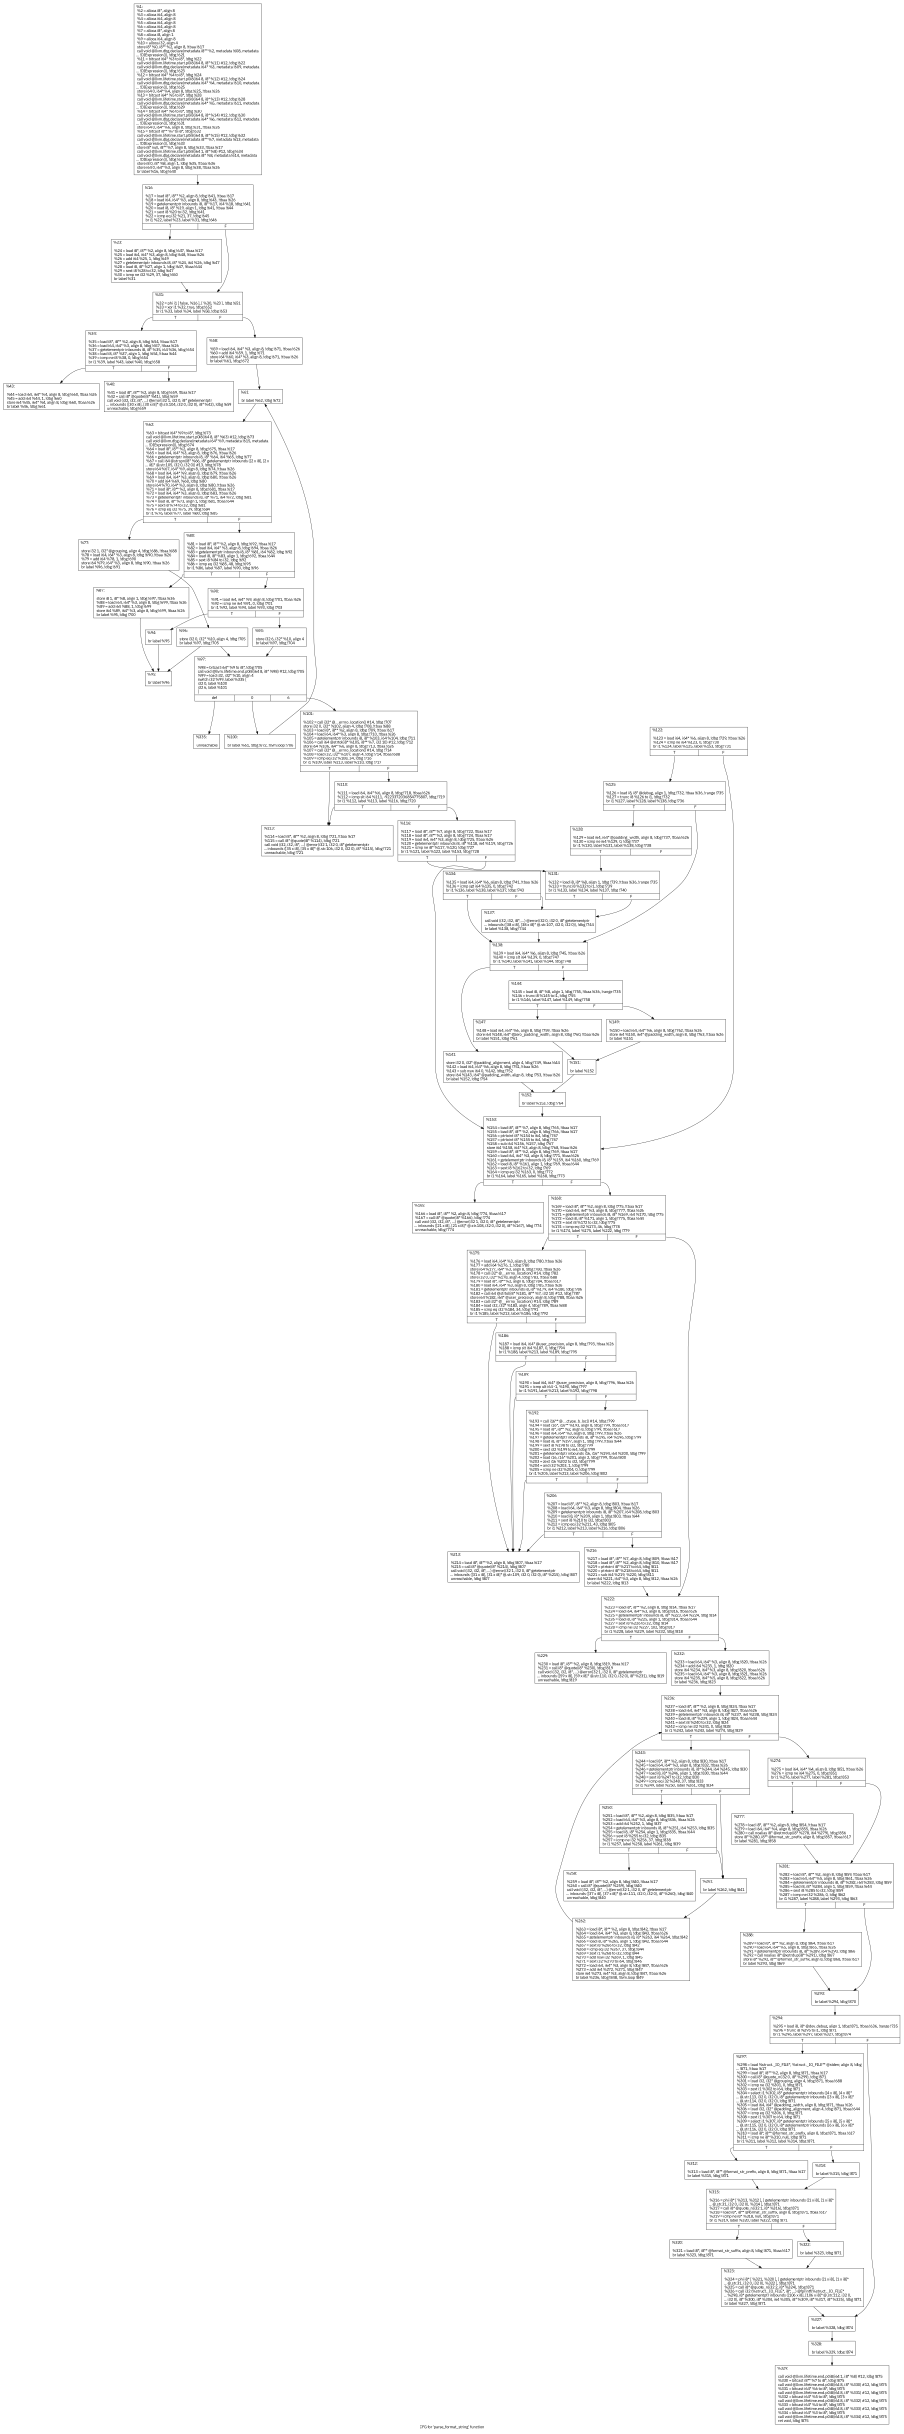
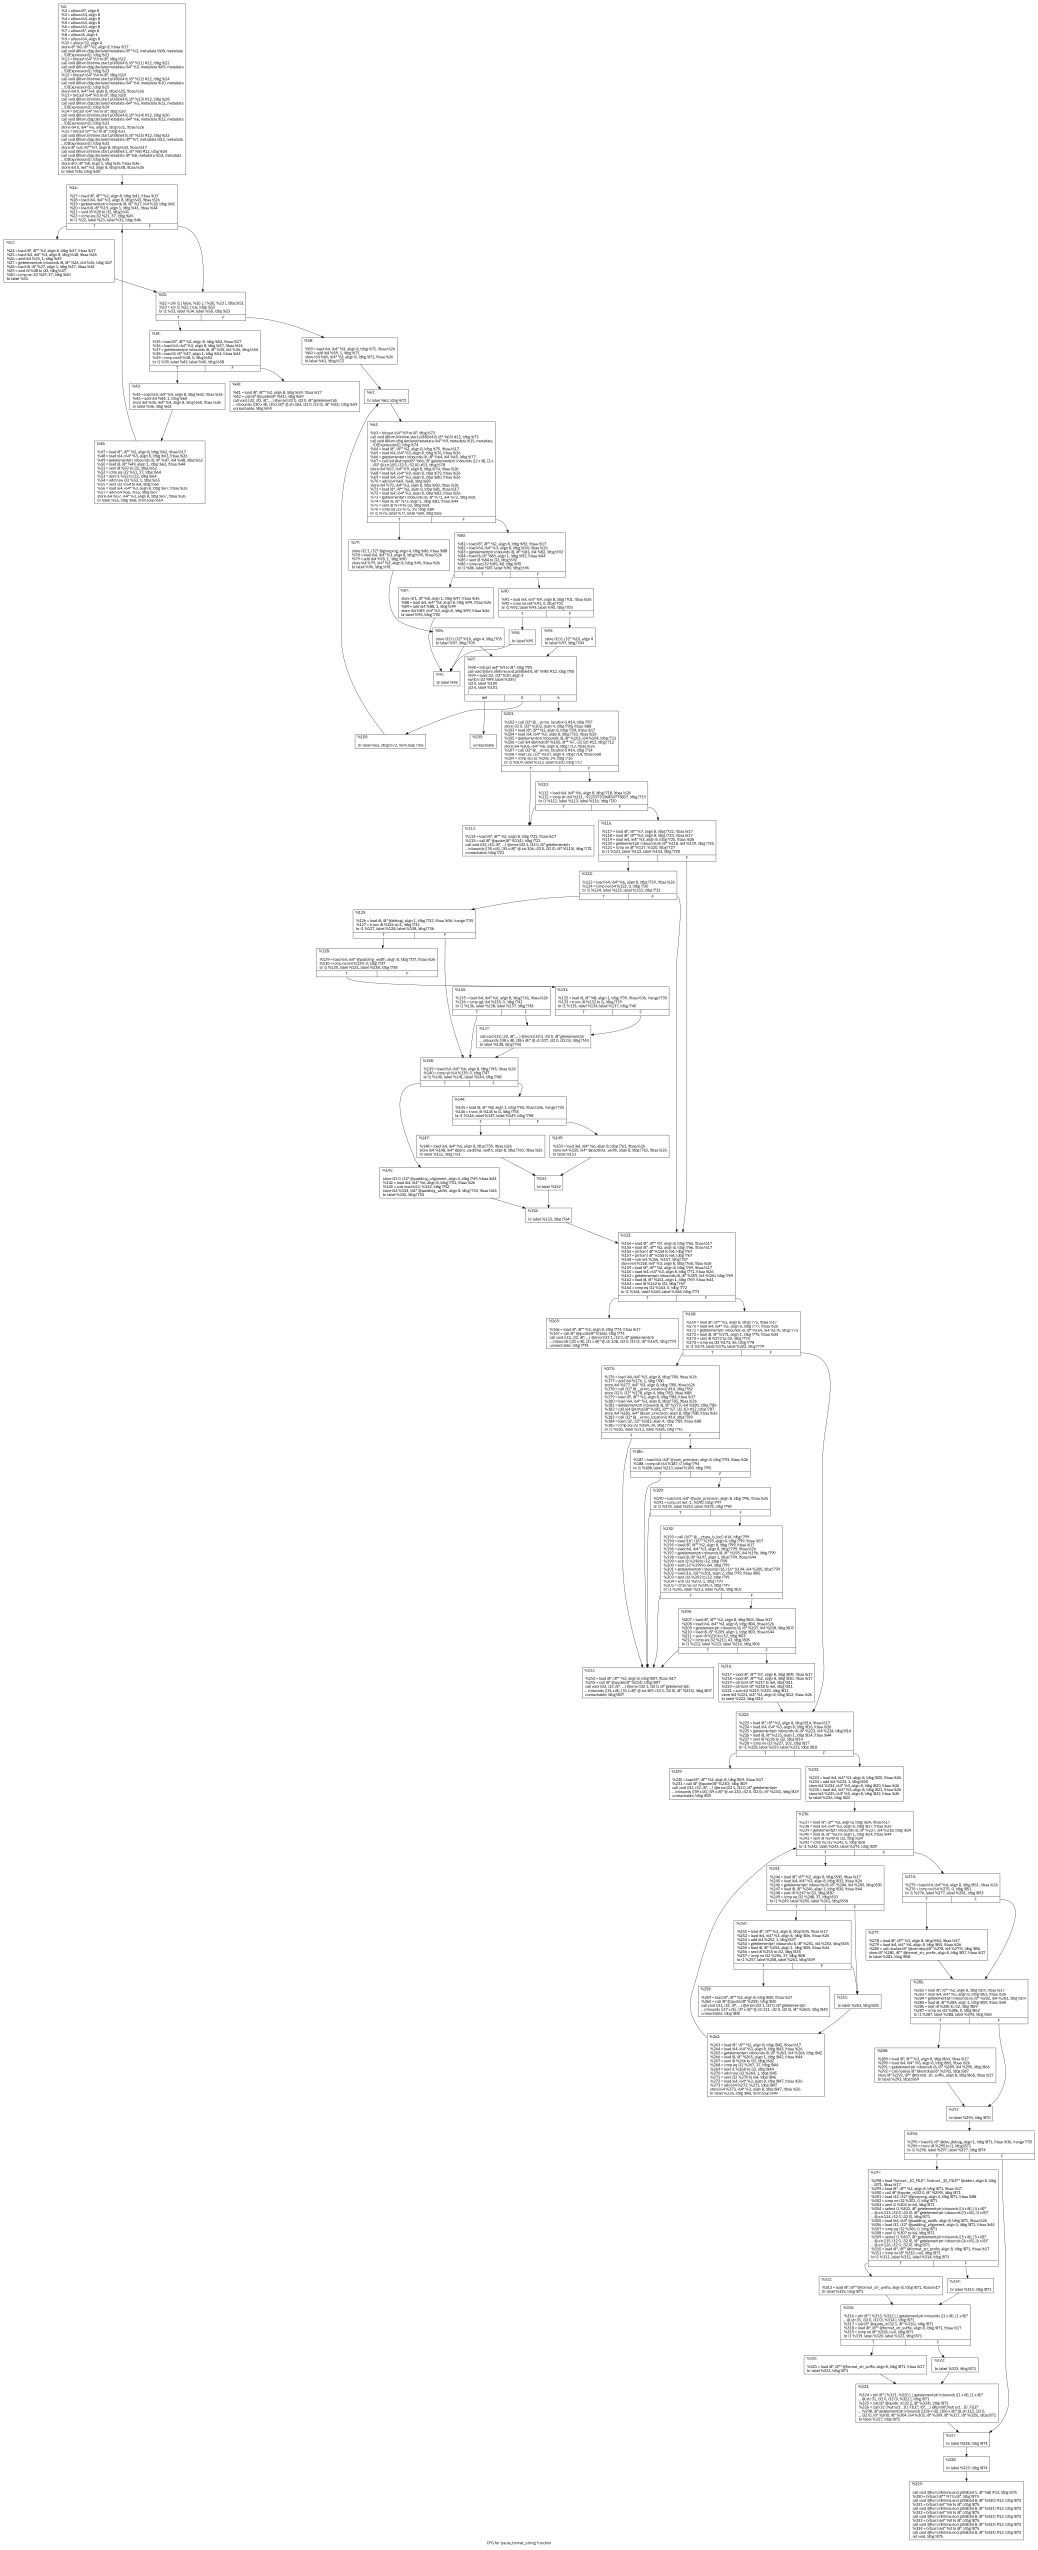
node "%46:": added
edge "%116:" -> "%131:": now "%116:" -> "%122:"
